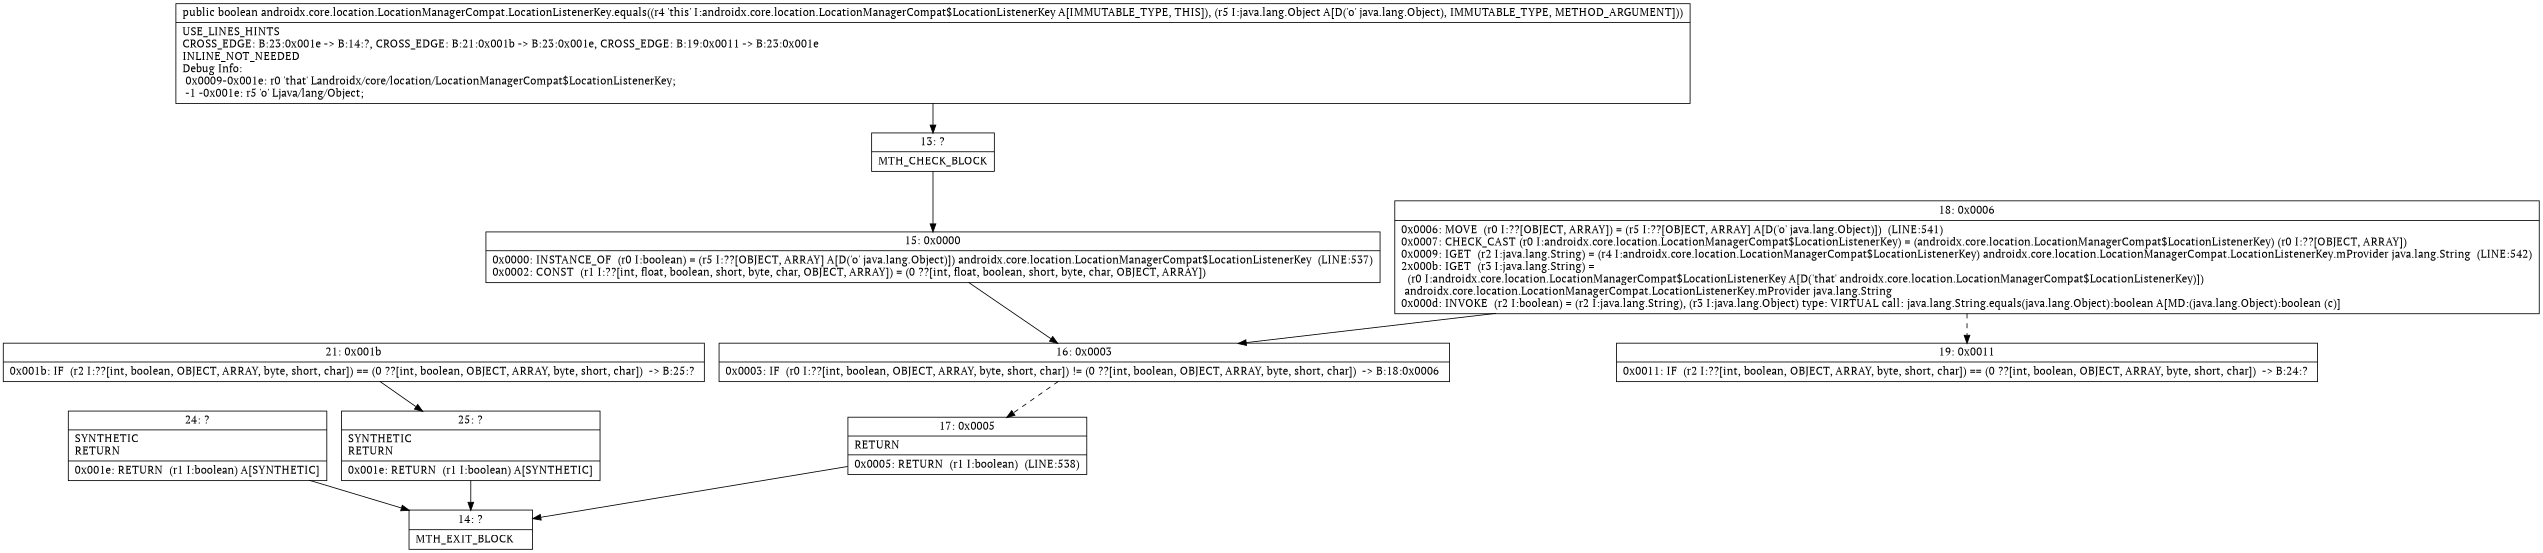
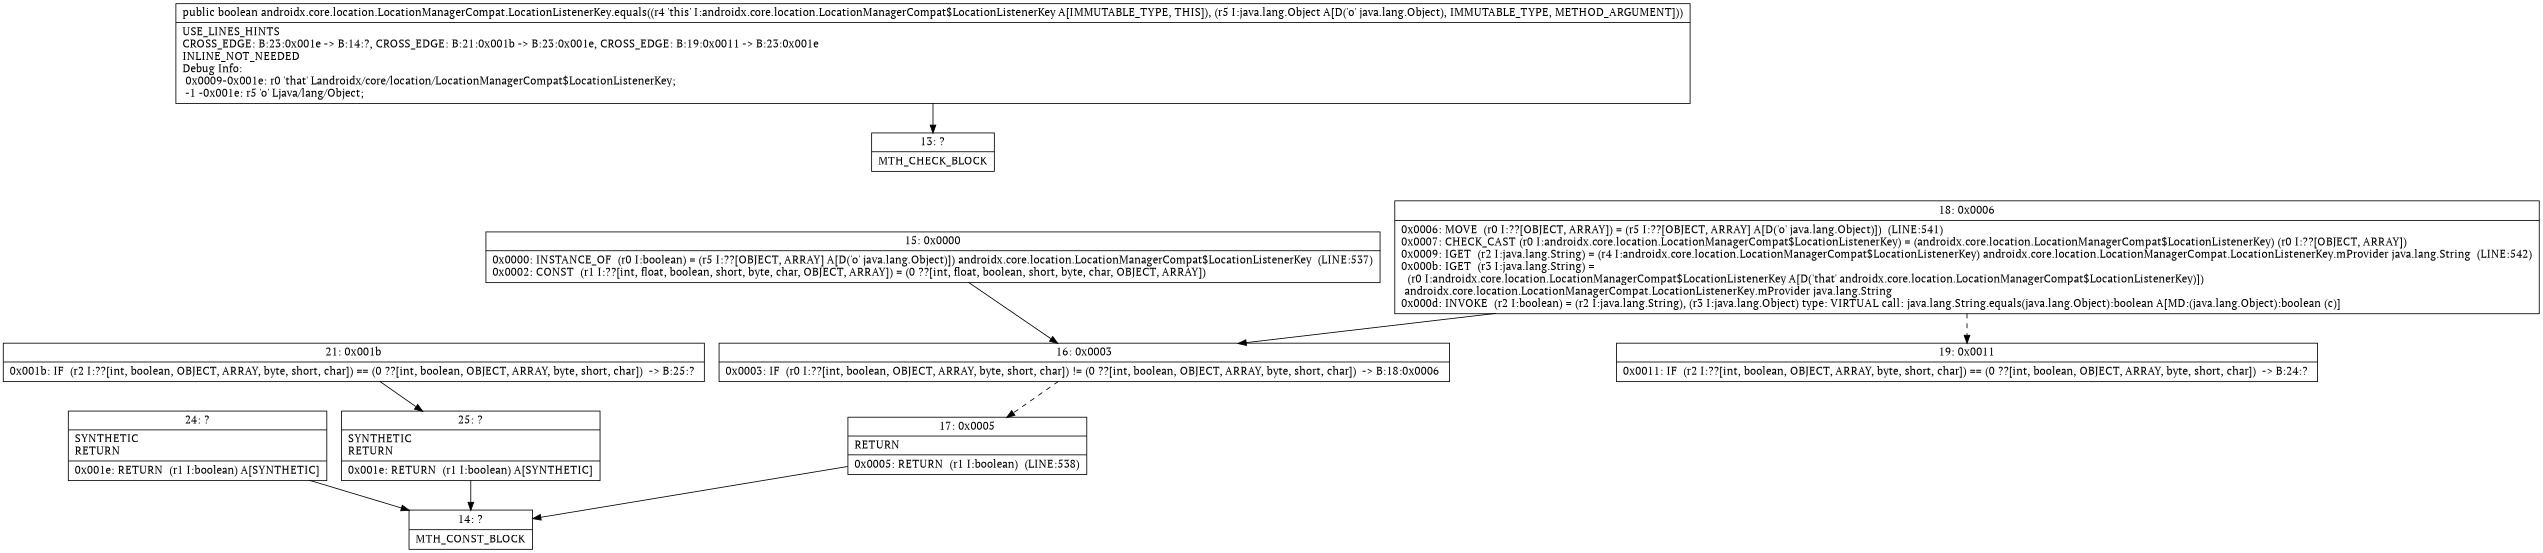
edge "13: ?" -> "15: 0x0000": removed
node "18: 0x0006": text "2x000b: IGET  (r3 I:java.lang.String) =" -> "0x000b: IGET  (r3 I:java.lang.String) ="
node "14: ?": text "MTH_EXIT_BLOCK" -> "MTH_CONST_BLOCK"
